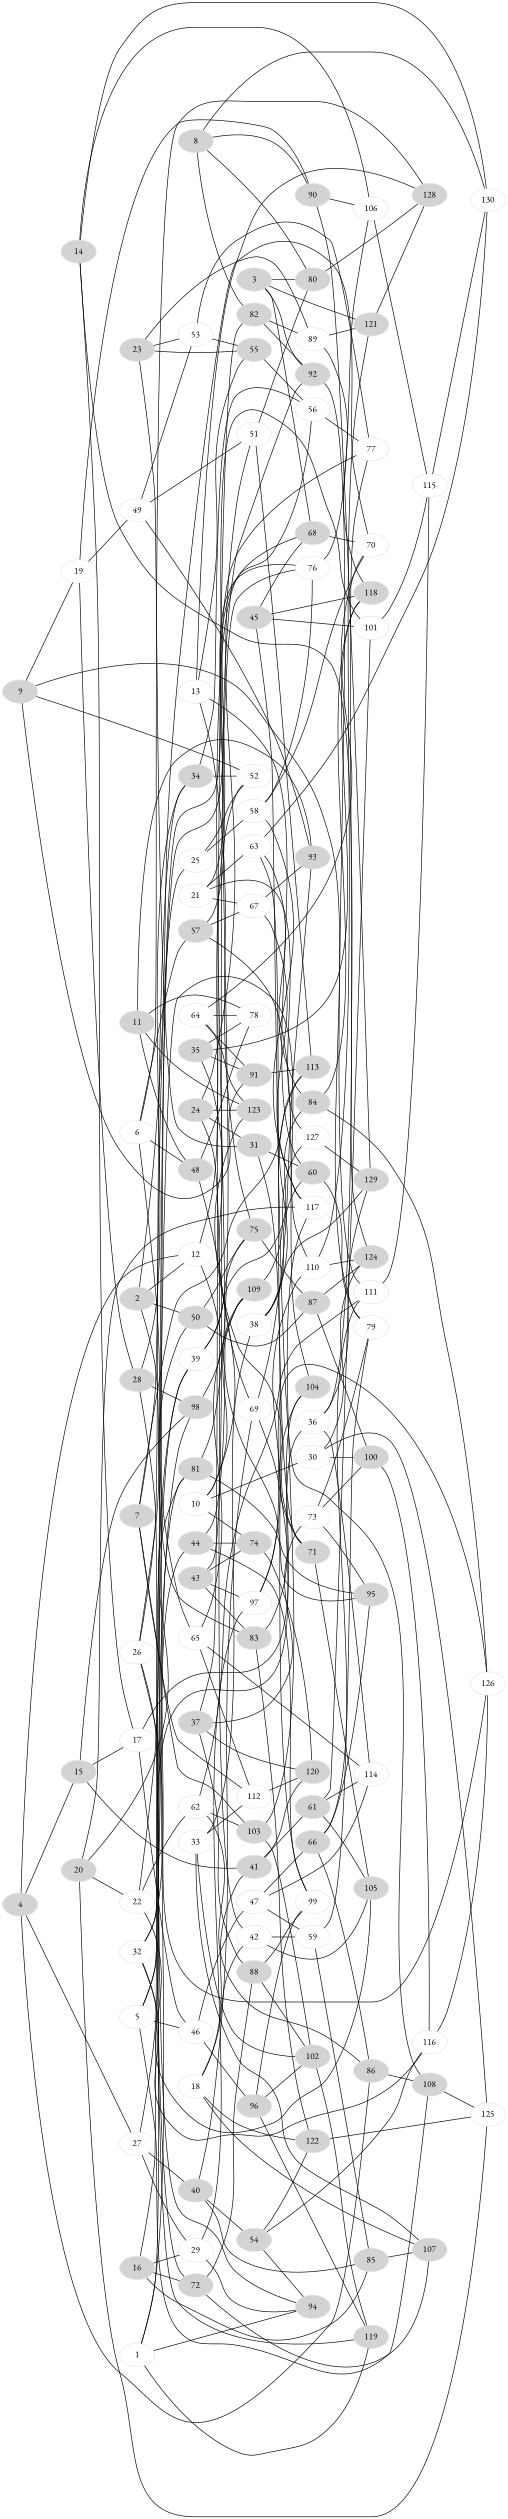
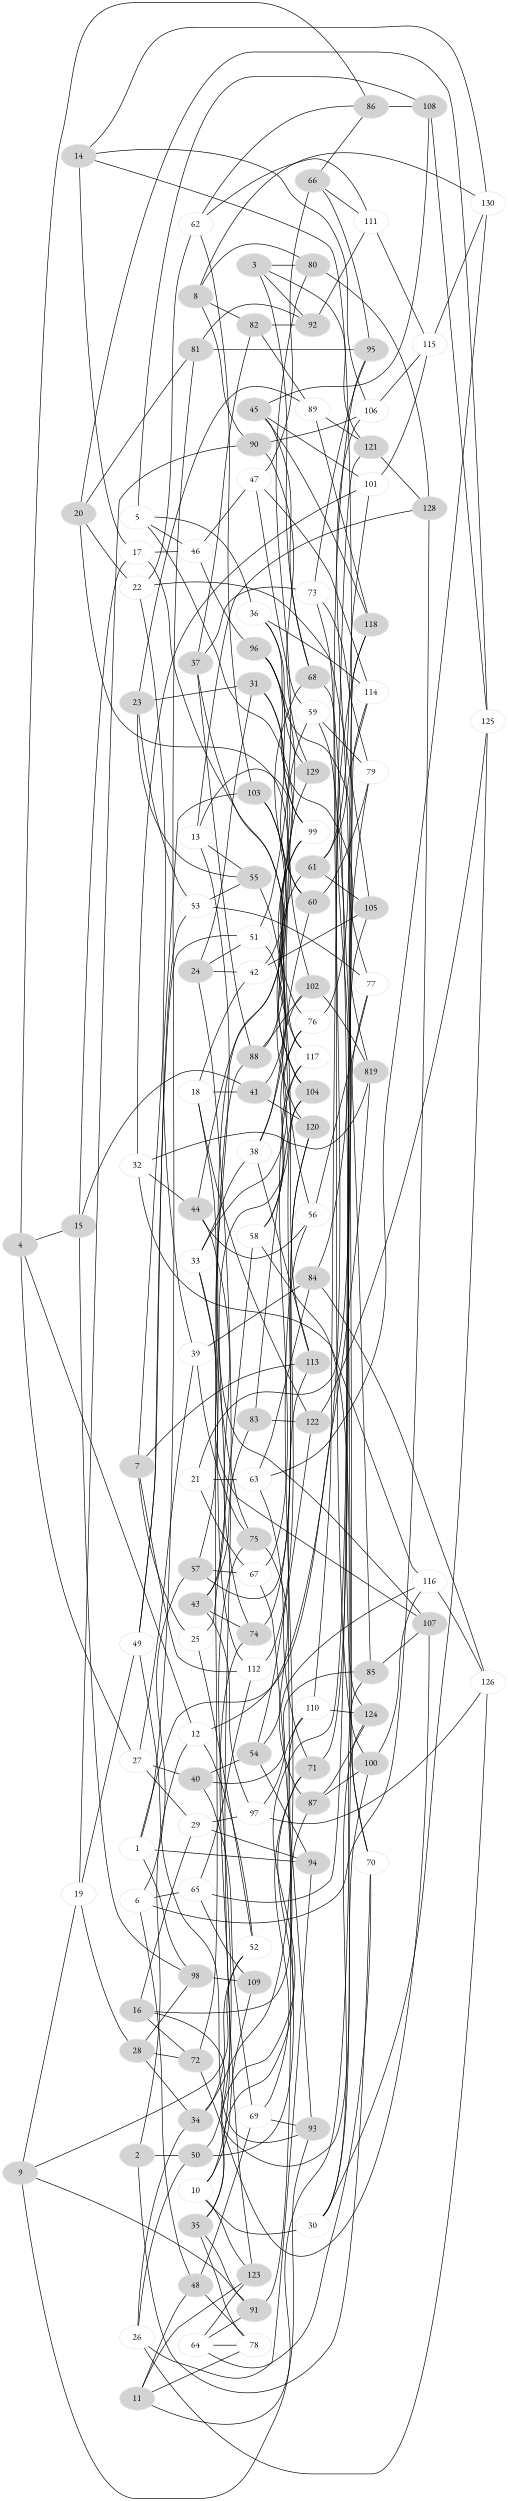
node "127": removed
edge "2" -- "83": removed
edge "103" -- "102": now "103" -- "104"
node "119": label "119" -> "819"
